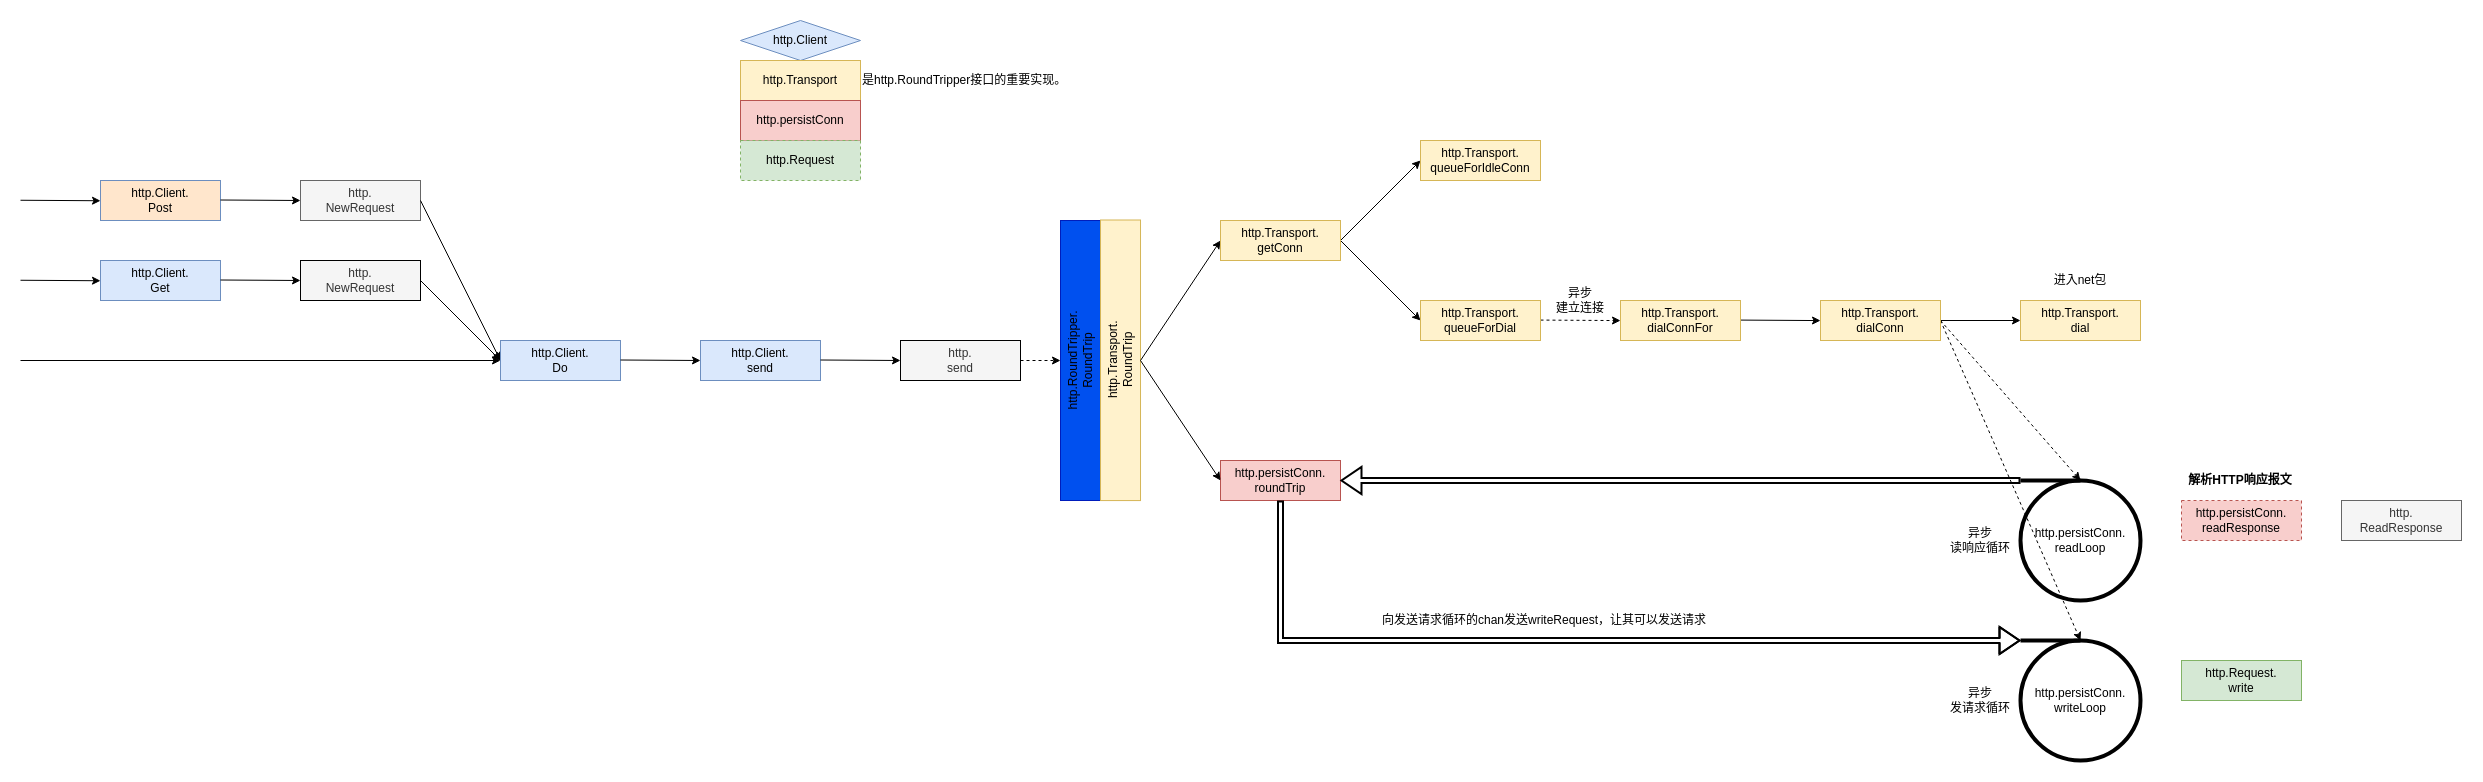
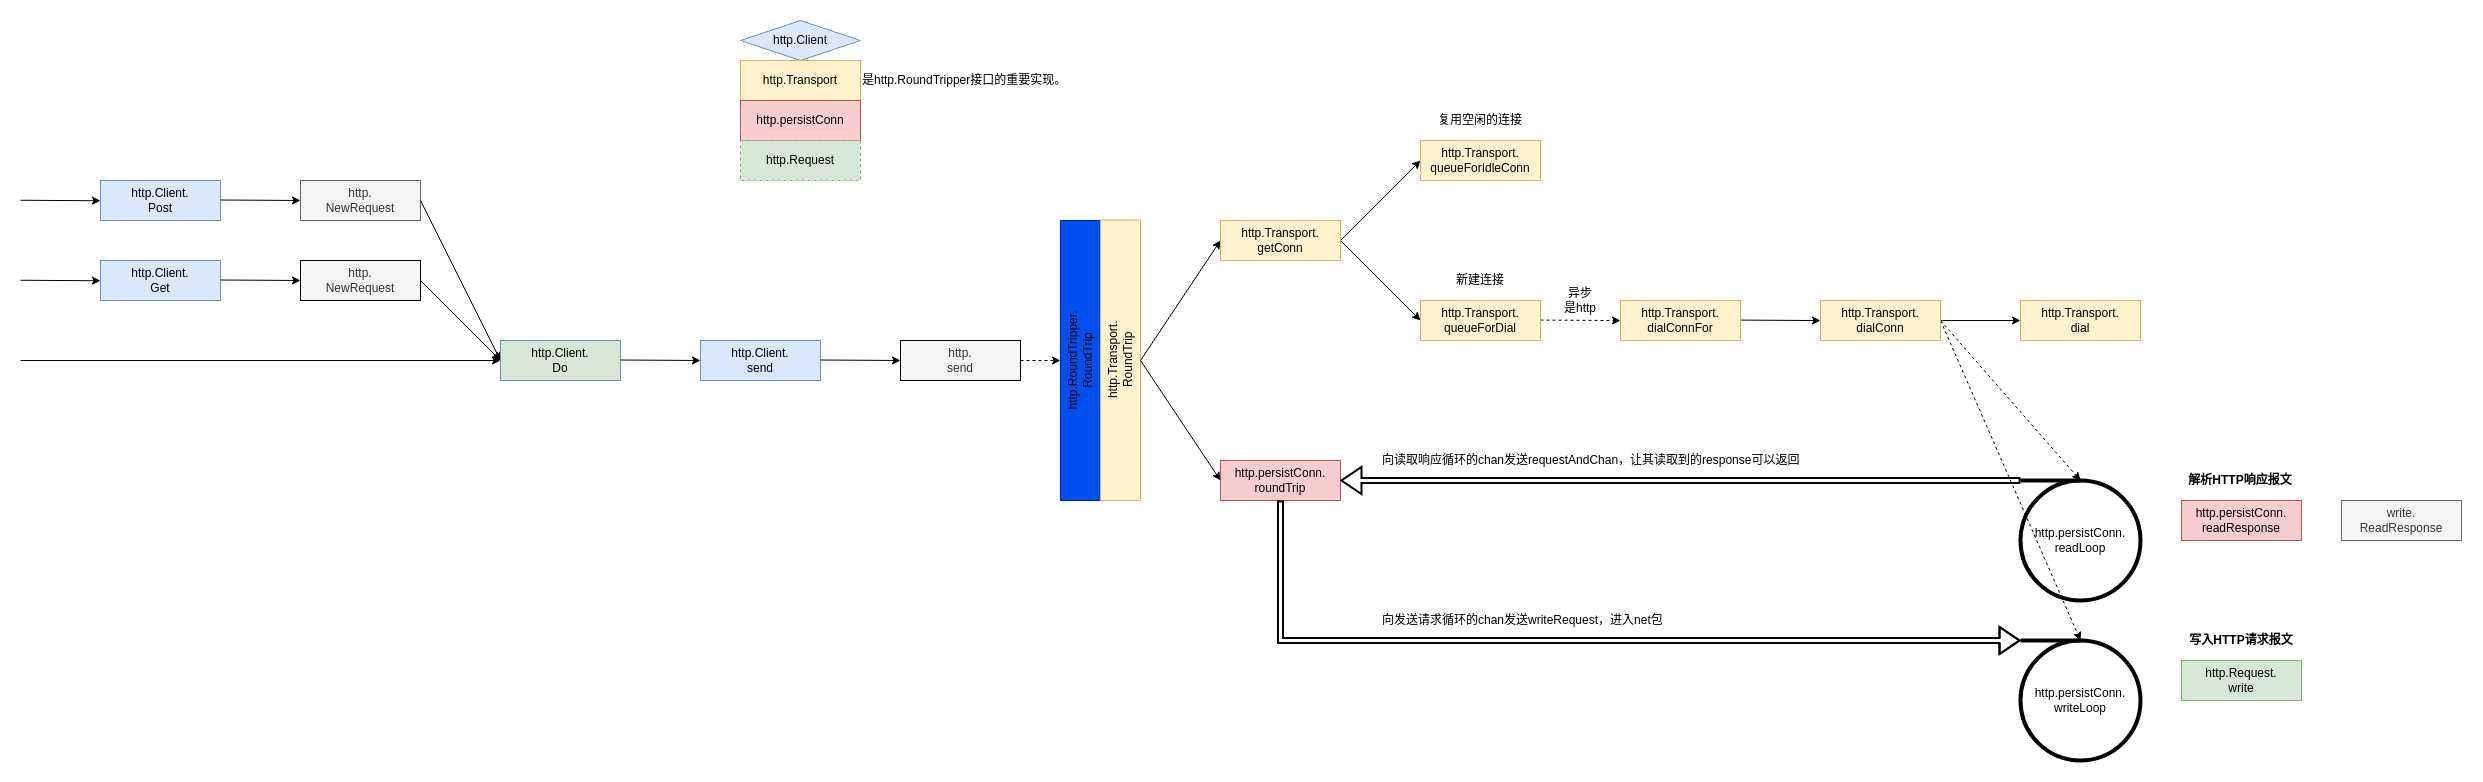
node "复用空闲的连接": added
node "http.Client. Post": fillcolor #ffe6cc -> #dae8fc
node "新建连接": added
node "进入net包": removed
node "异步 建立连接": label "异步 建立连接" -> "异步 是http"
node "http.Client. Do": fillcolor #dae8fc -> #d5e8d4
node "向读取响应循环的chan发送requestAndChan，让其读取到的response可以返回": added
node "http.persistConn. readResponse": style dashed -> solid
node "http. ReadResponse": label "http. ReadResponse" -> "write. ReadResponse"
node "异步 读响应循环": removed
node "向发送请求循环的chan发送writeRequest，让其可以发送请求": label "向发送请求循环的chan发送writeRequest，让其可以发送请求" -> "向发送请求循环的chan发送writeRequest，进入net包"
node "写入HTTP请求报文": added
node "异步 发请求循环": removed
